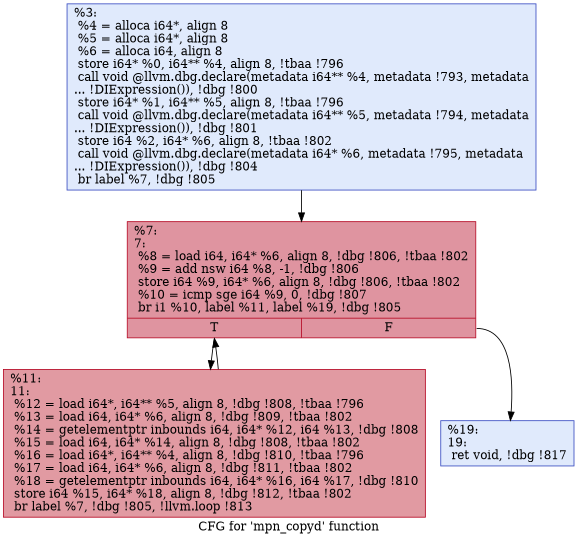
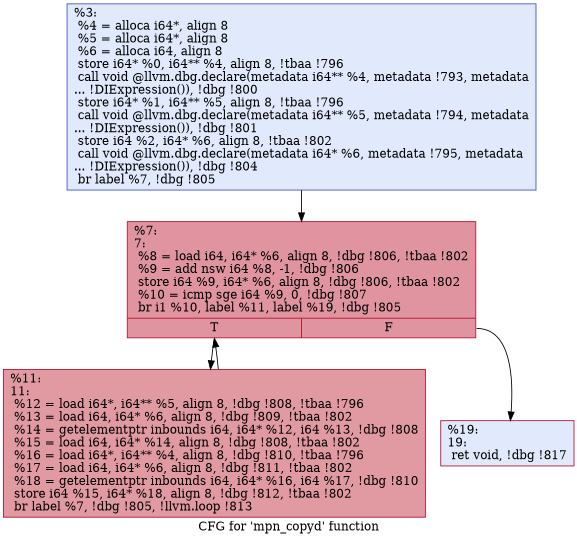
node "%19:": color #3d50c3ff -> #b70d28ff
